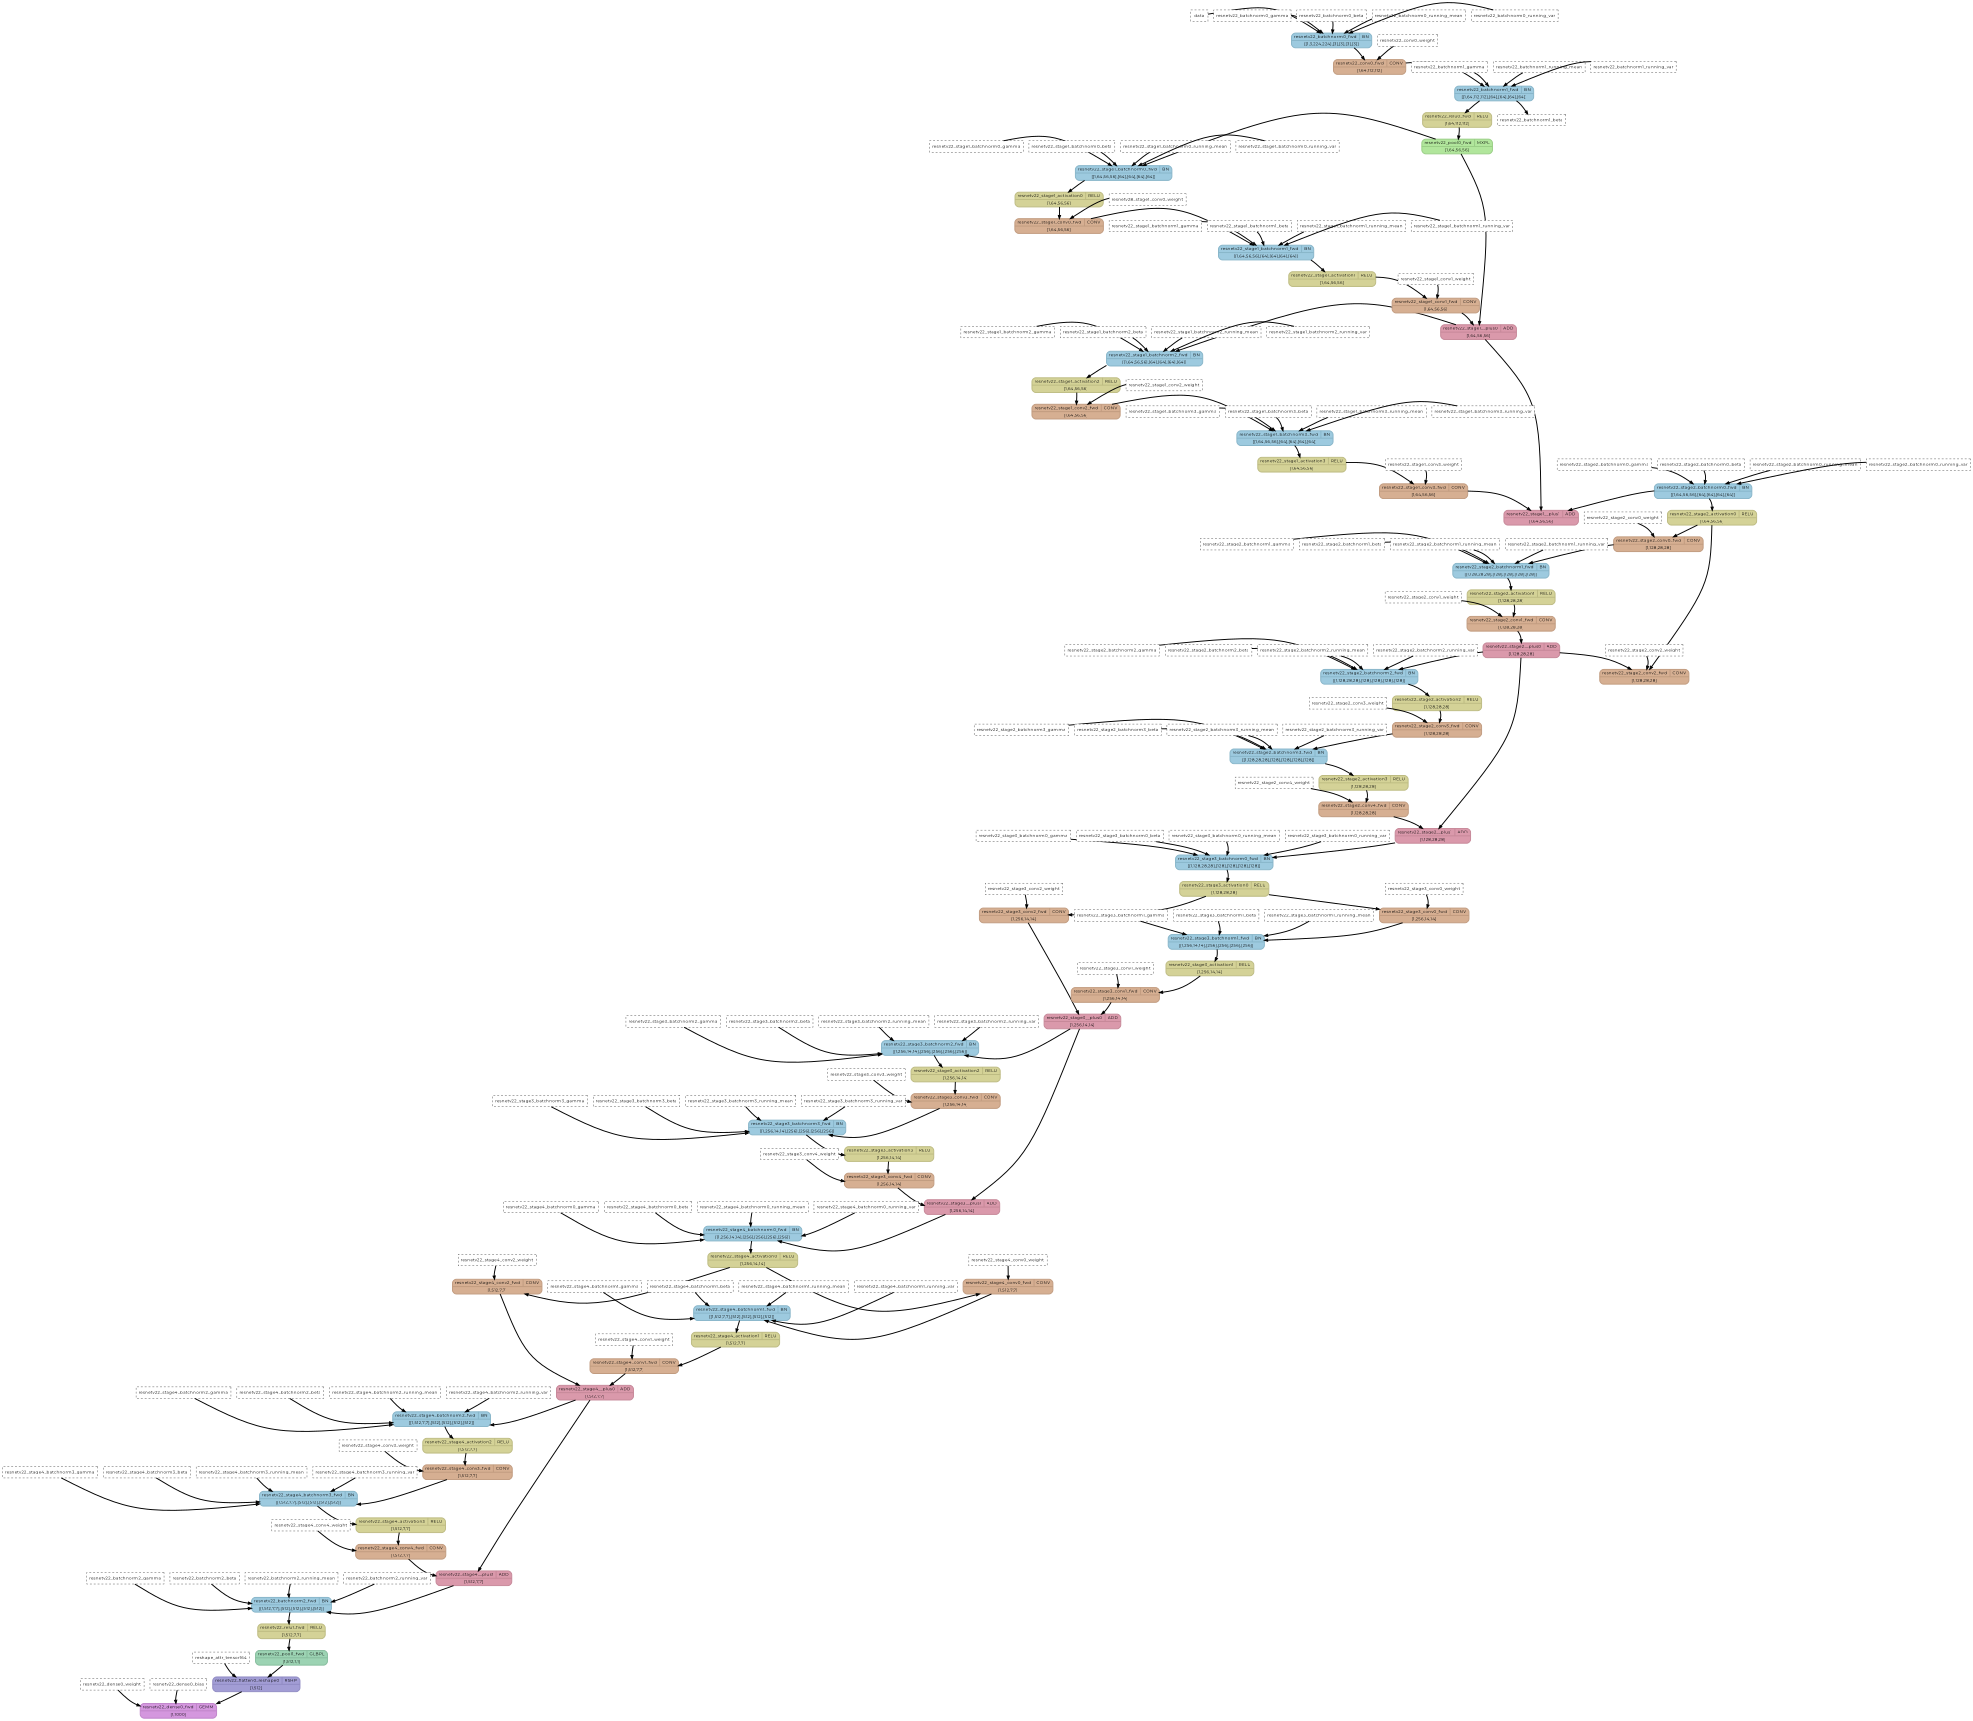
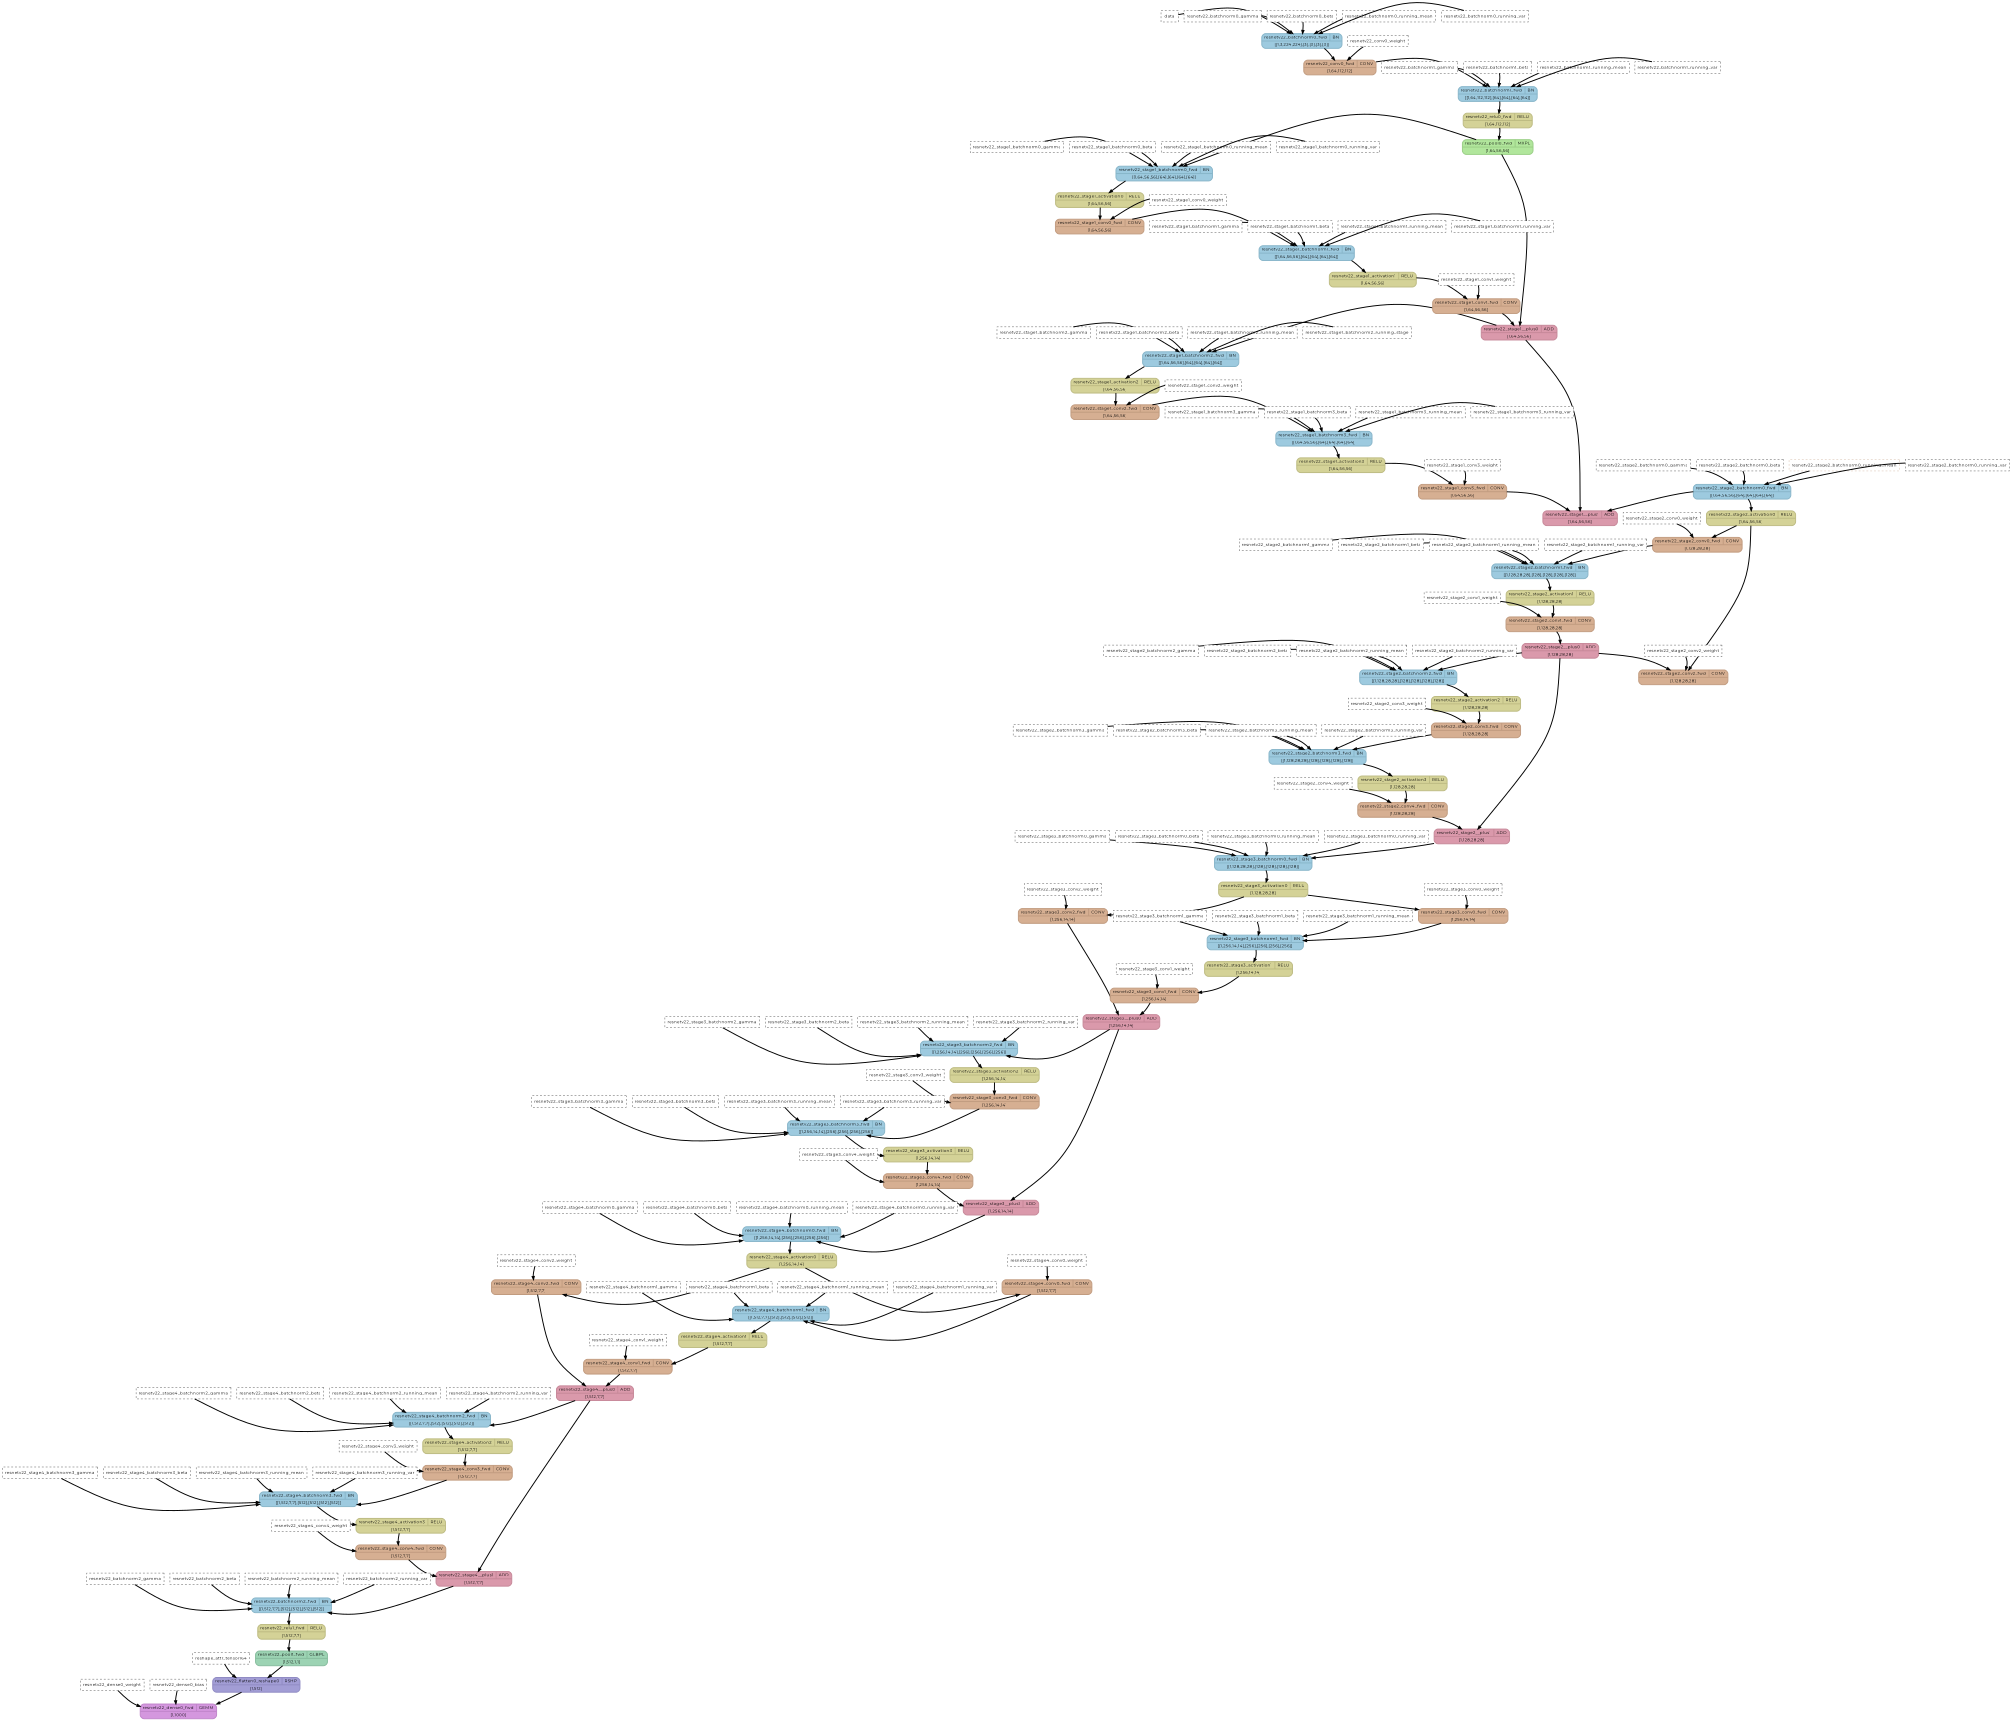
edge "resnetv22_batchnorm1_fwd" -> "resnetv22_batchnorm1_beta": reversed
node "resnetv28_stage1_conv0_weight": label "resnetv28_stage1_conv0_weight" -> "resnetv22_stage1_conv0_weight"
node "resnetv22_stage1_batchnorm2_running_var": label "resnetv22_stage1_batchnorm2_running_var" -> "resnetv22_stage1_batchnorm2_running_stage"
node "resnetv22_stage2_batchnorm0_running_mean": color black -> #c19b7f
